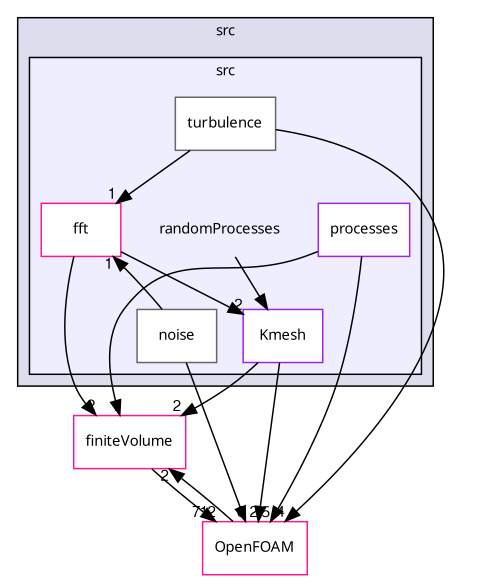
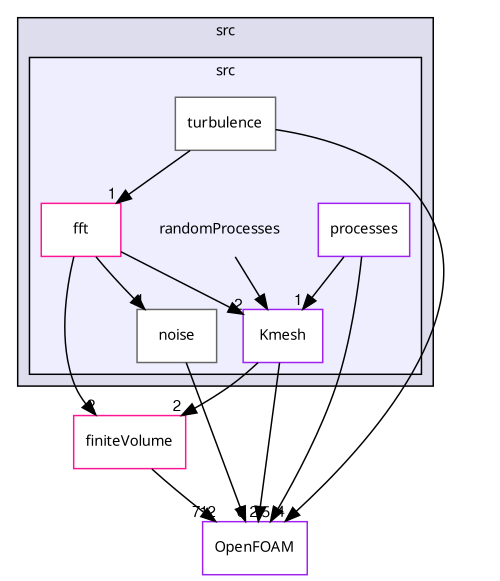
edge "processes" -> "finiteVolume": now "processes" -> "Kmesh"
edge "noise" -> "fft": reversed
edge "OpenFOAM" -> "finiteVolume": removed
node "OpenFOAM": color deeppink -> purple
